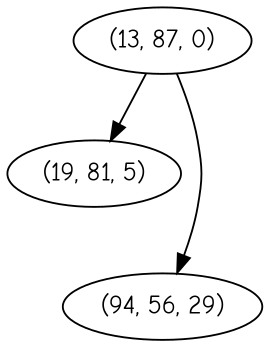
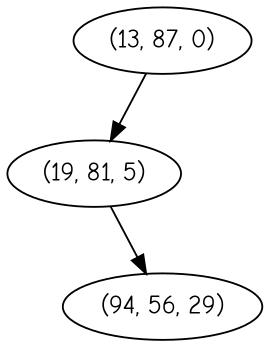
edge "(13, 87, 0)" -> "(94, 56, 29)": now "(19, 81, 5)" -> "(94, 56, 29)"
